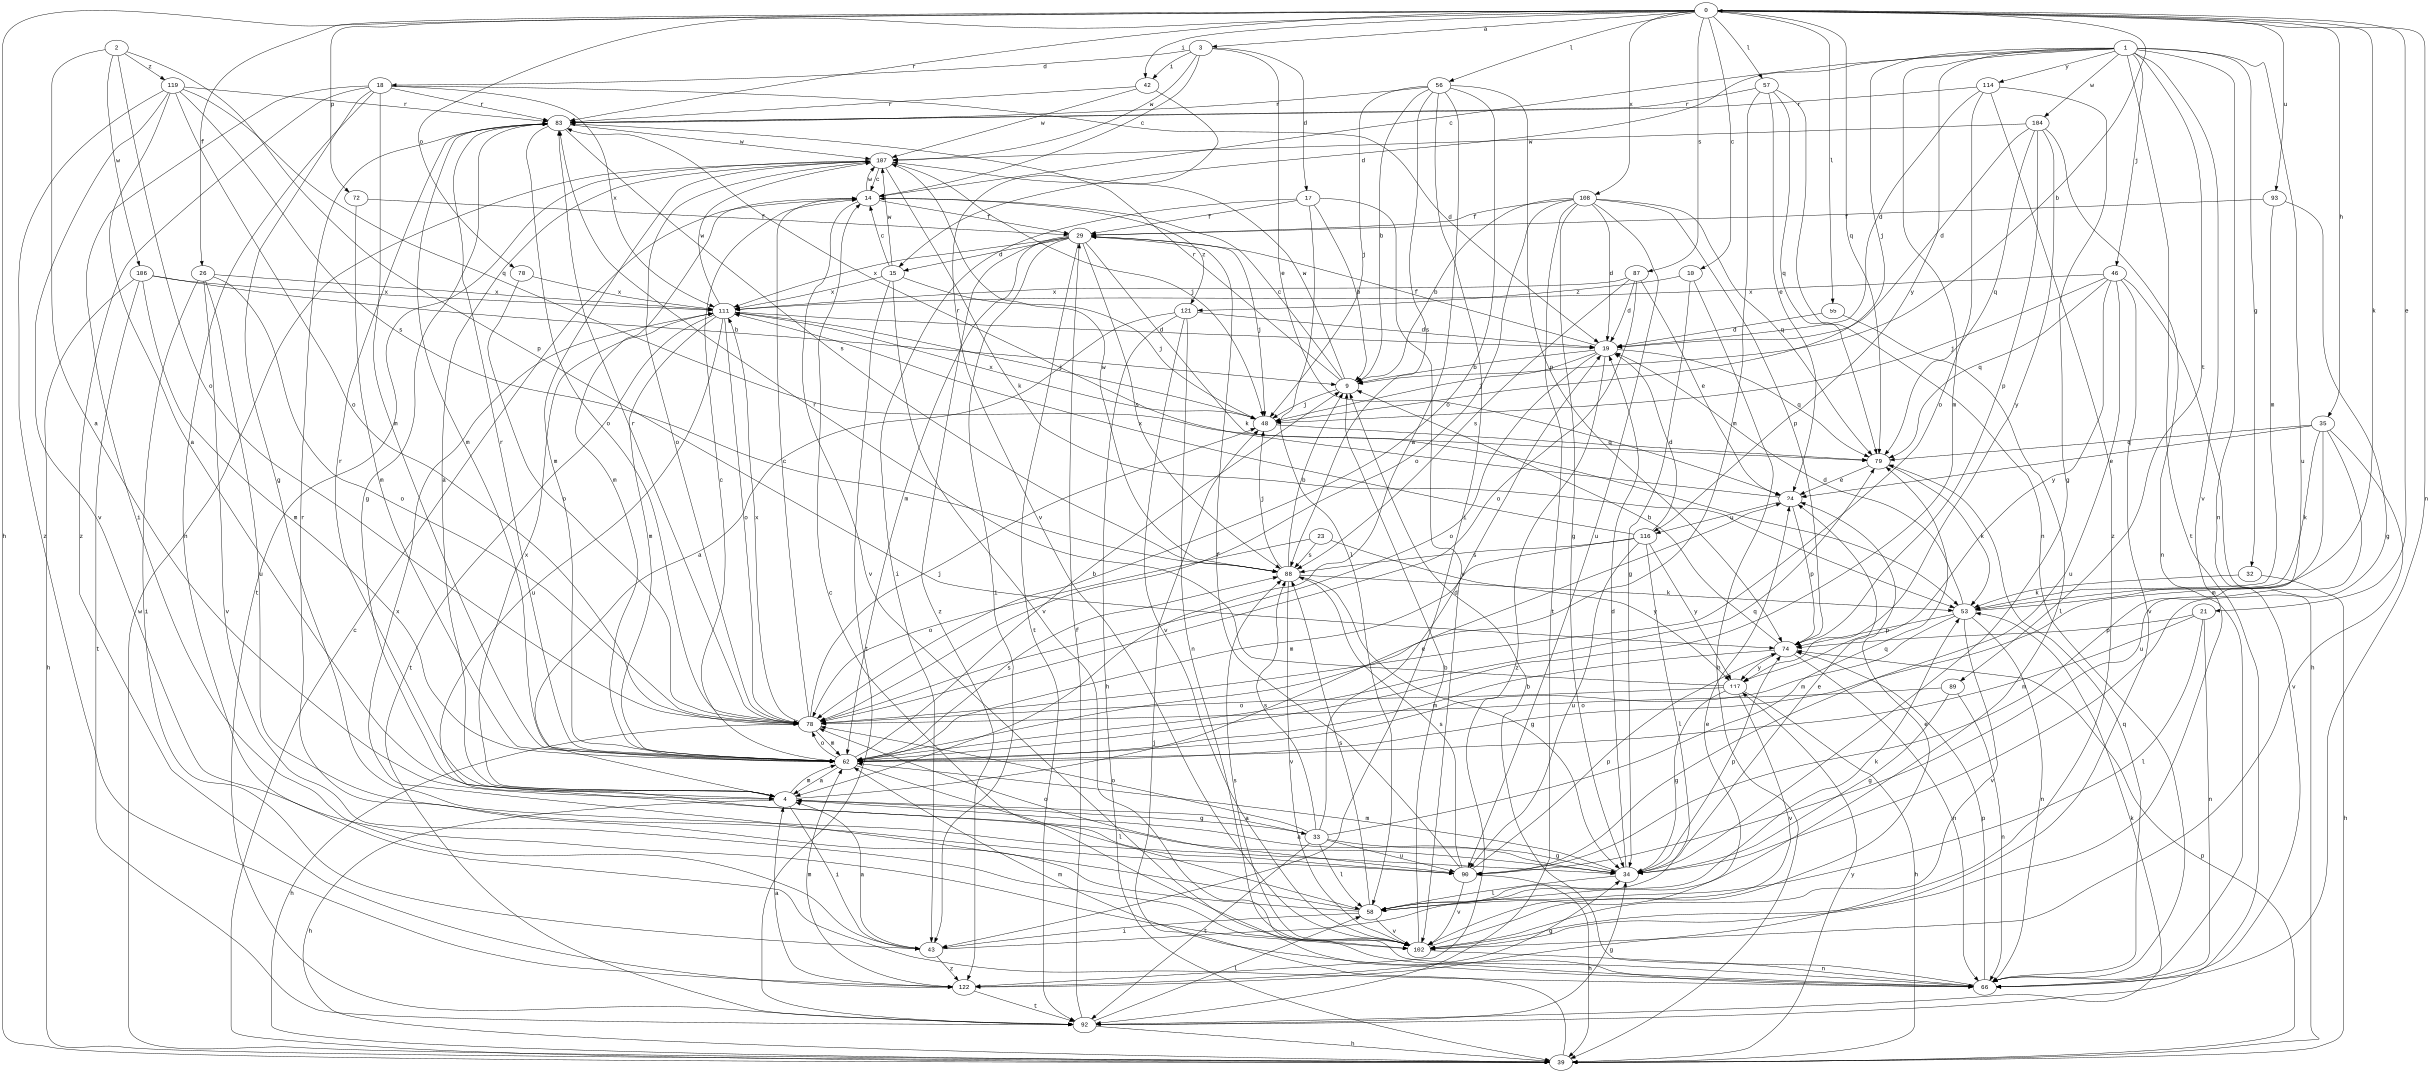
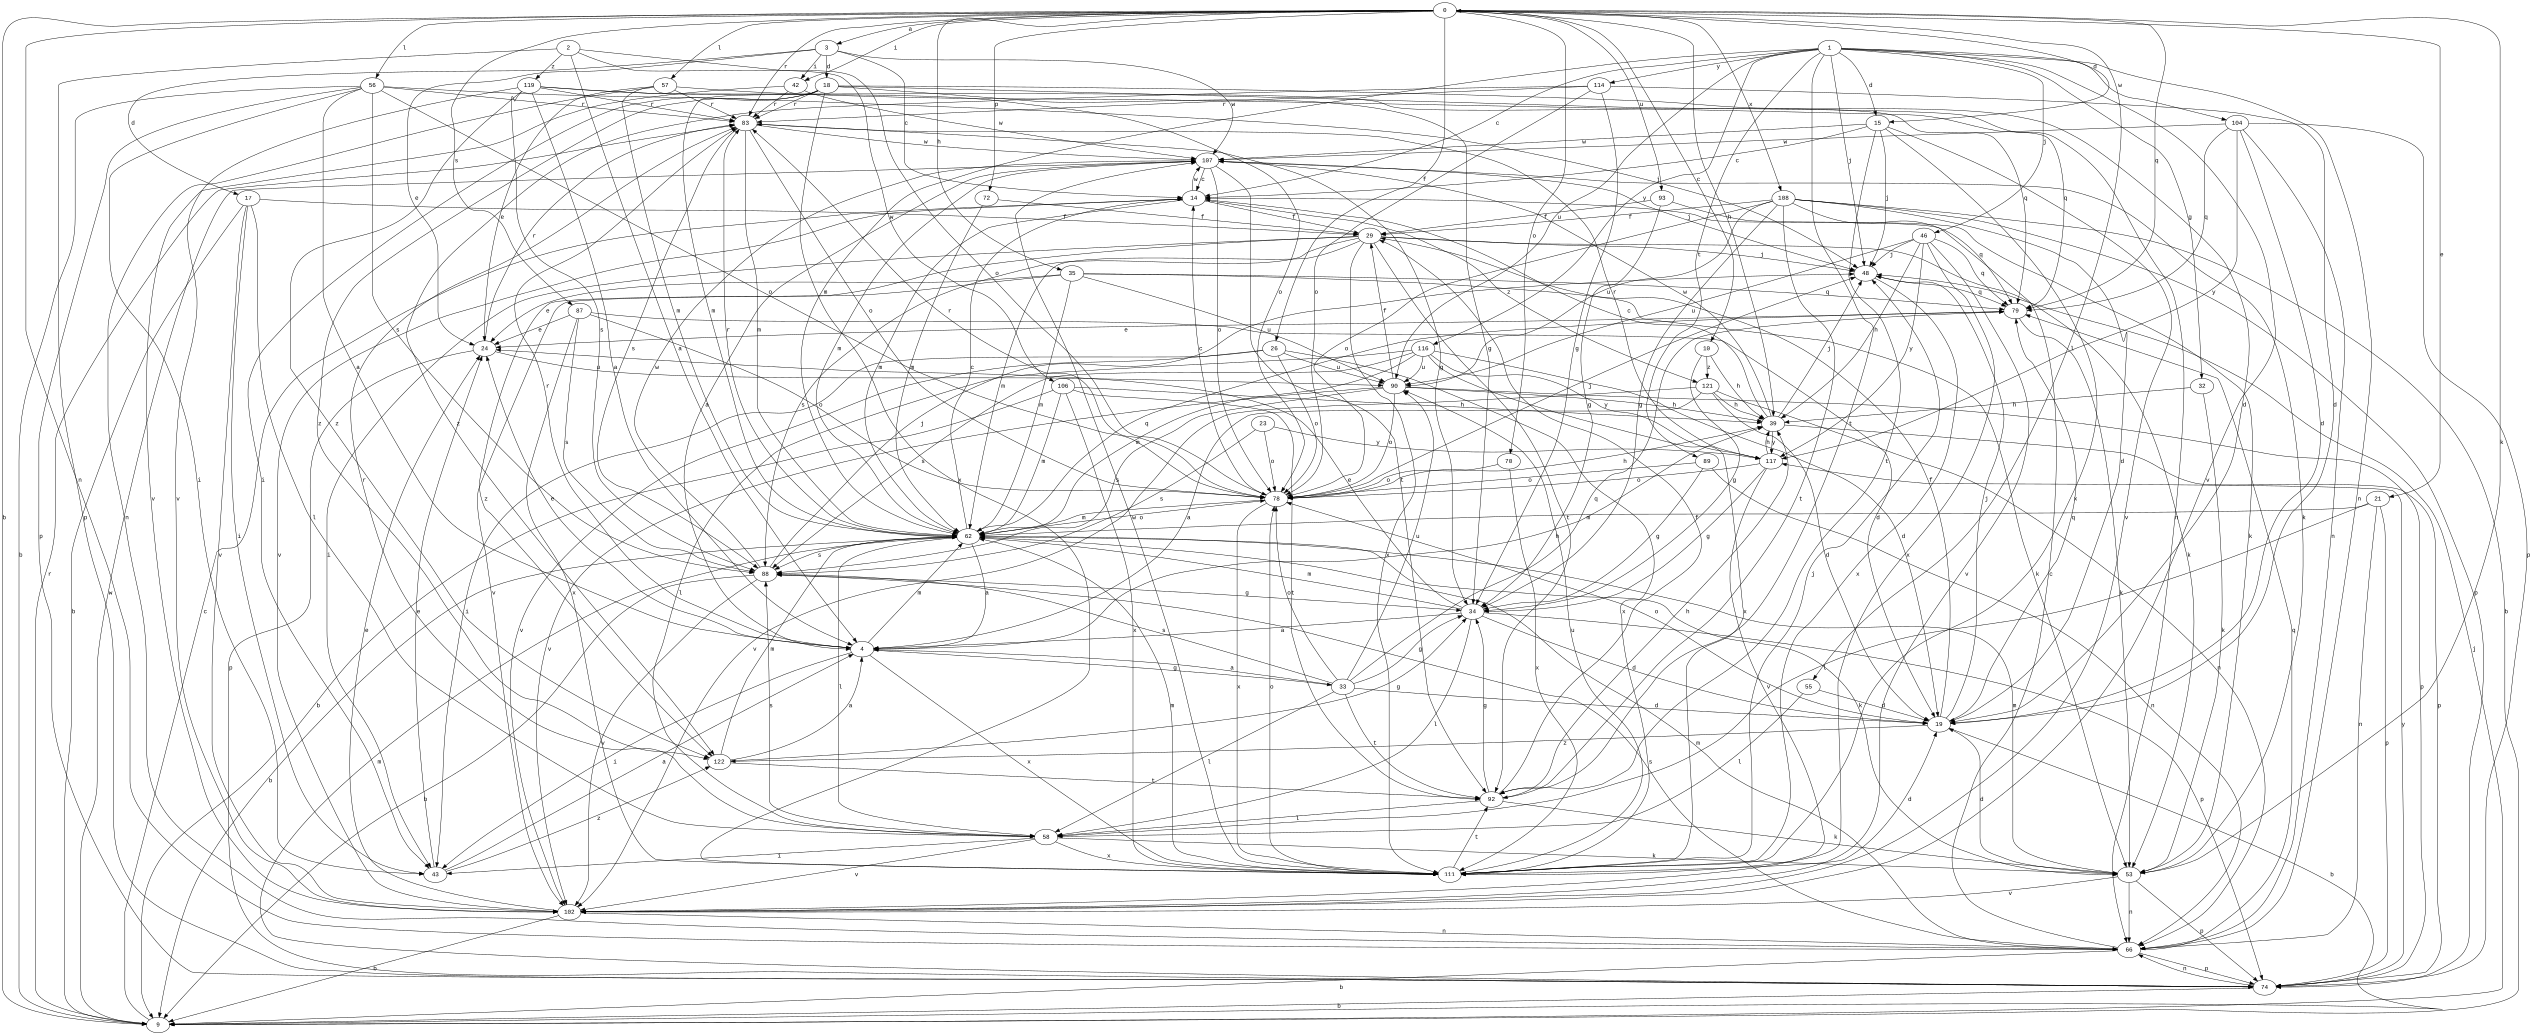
edge "29" -> "15": now "0" -> "15"
edge "93" -> "53": label "m" -> "k"
edge "24" -> "116": now "24" -> "90"
edge "88" -> "53": now "62" -> "53"
